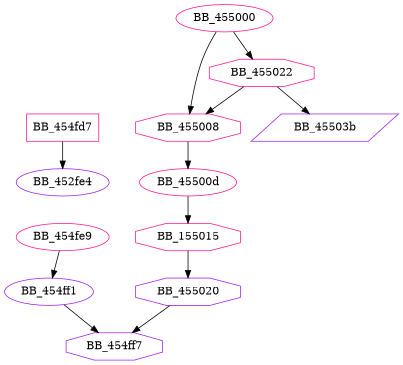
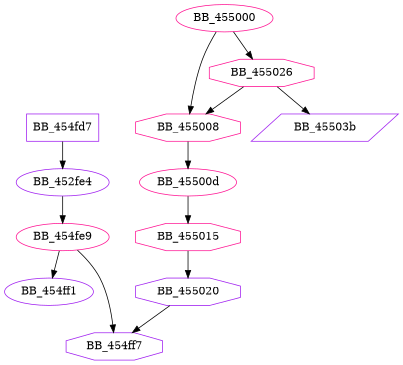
node "BB_455022": label "BB_455022" -> "BB_455026"
node "BB_454fd7": color deeppink -> purple
edge "BB_452fe4" -> "BB_454fe9": added
node "BB_155015": label "BB_155015" -> "BB_455015"
edge "BB_454ff1" -> "BB_454ff7": now "BB_454fe9" -> "BB_454ff7"
